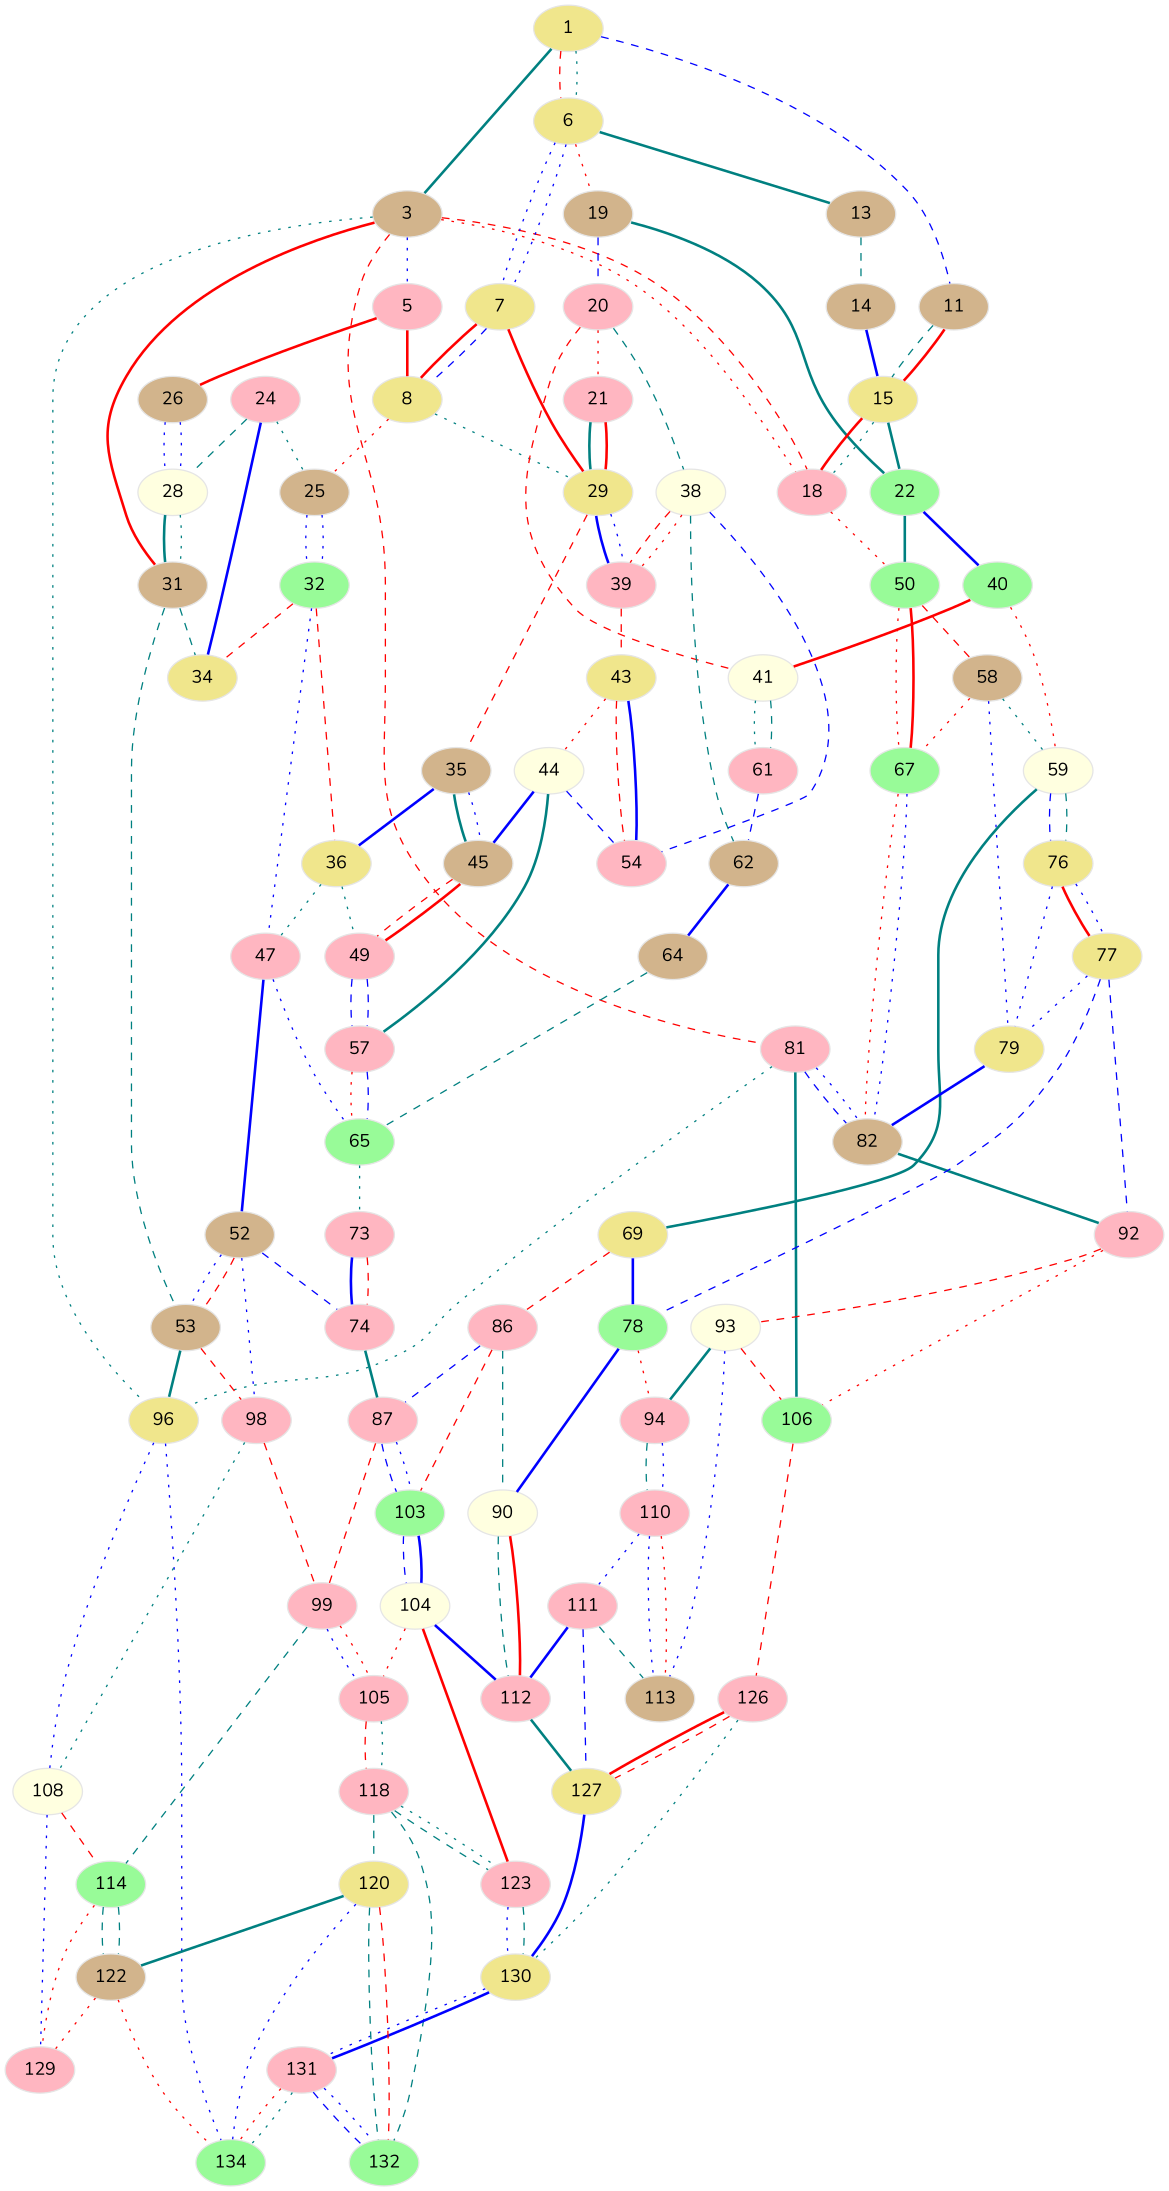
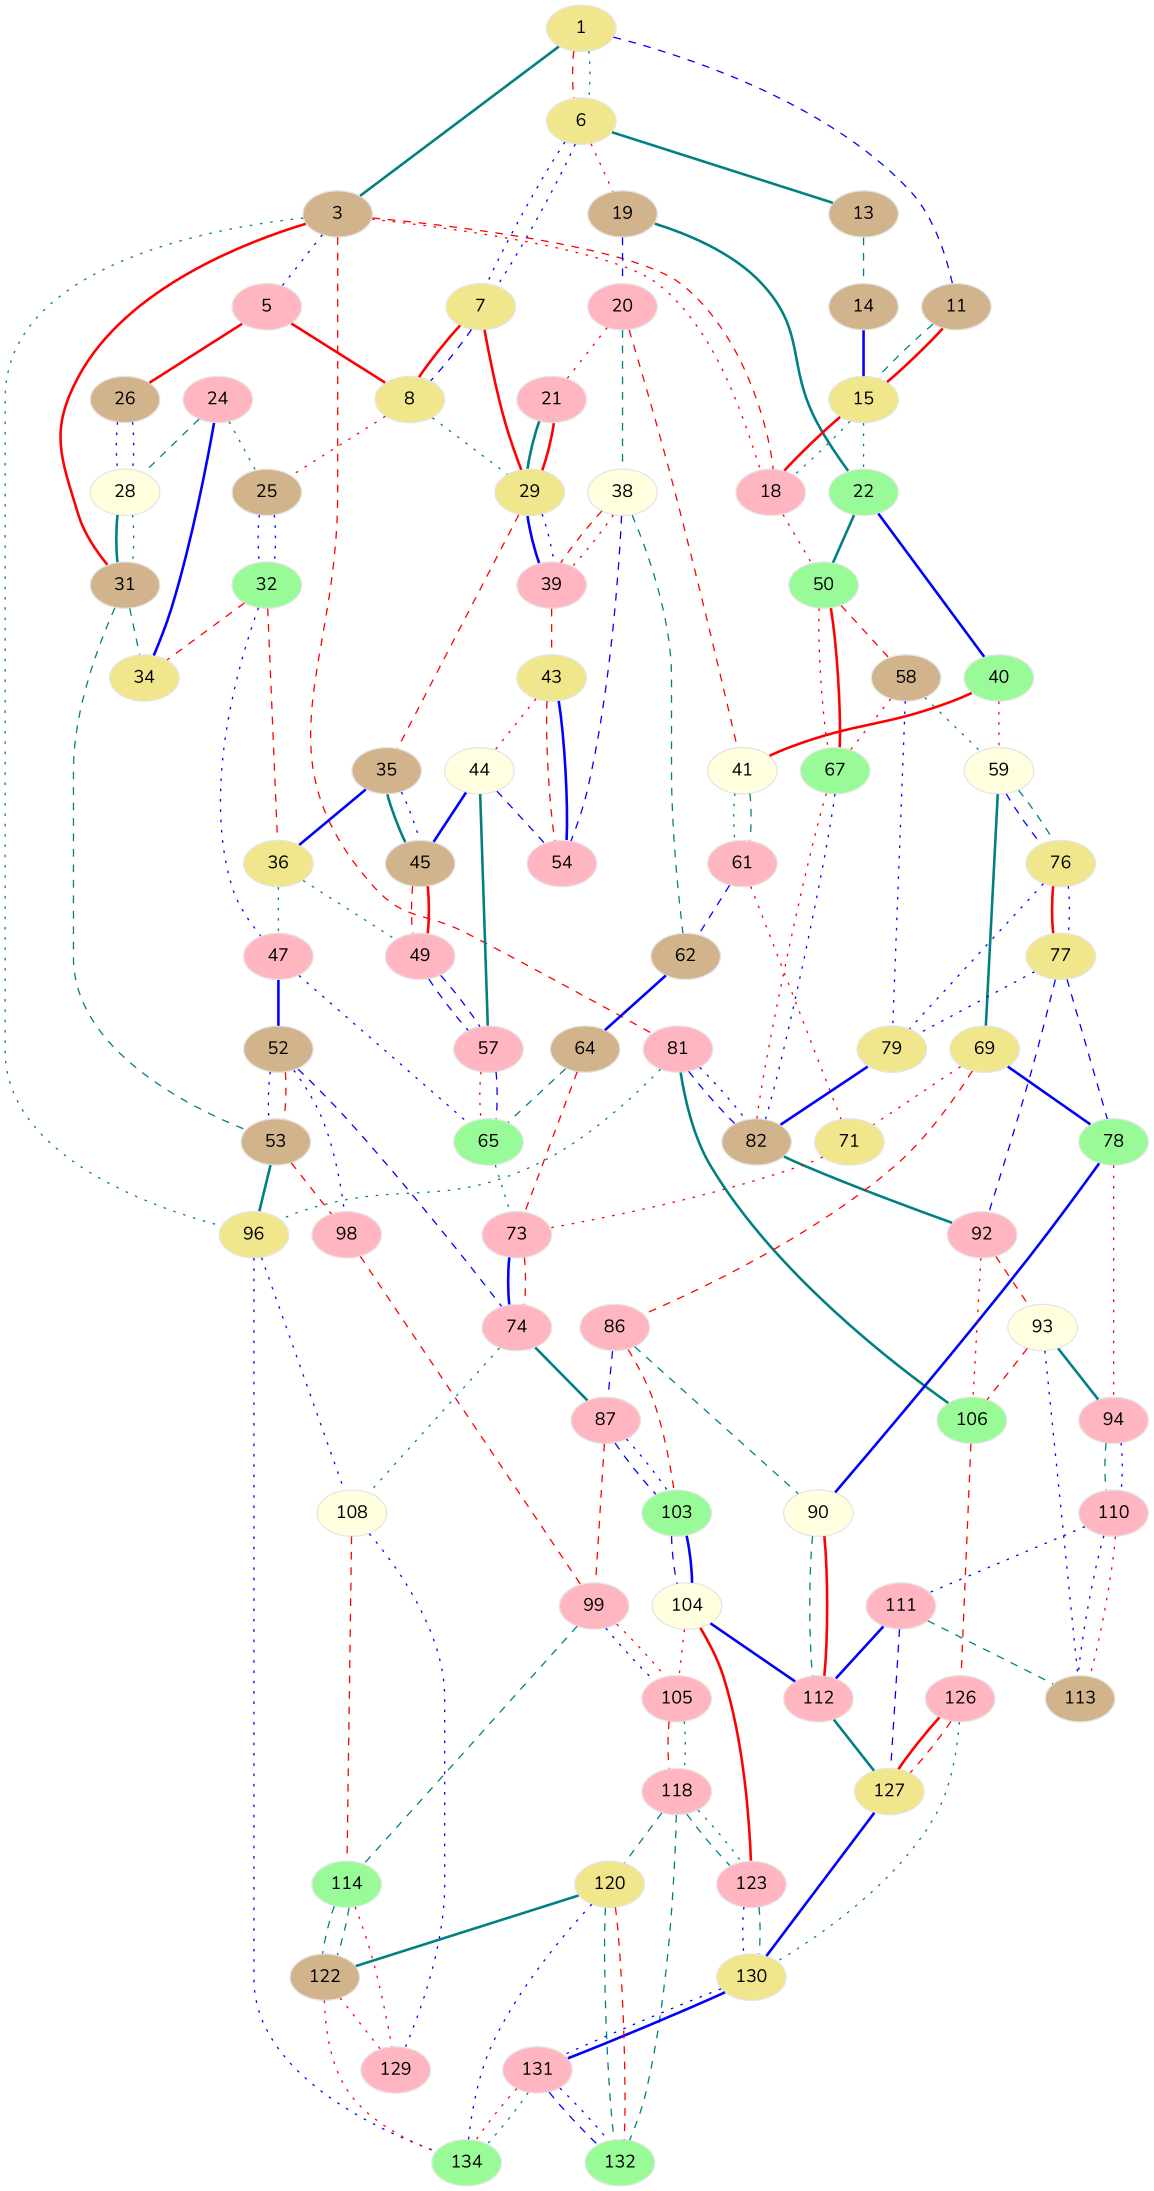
edge "15" -- "22": style bold -> dotted
edge "64" -- "73": added
node "71": added
edge "98" -- "108": now "74" -- "108"
